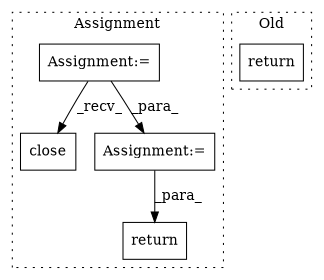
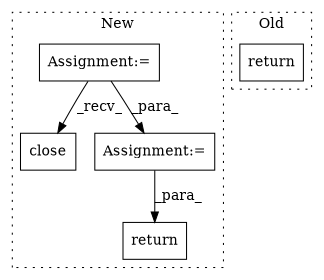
cluster "Assignment": label "Assignment" -> "New"
